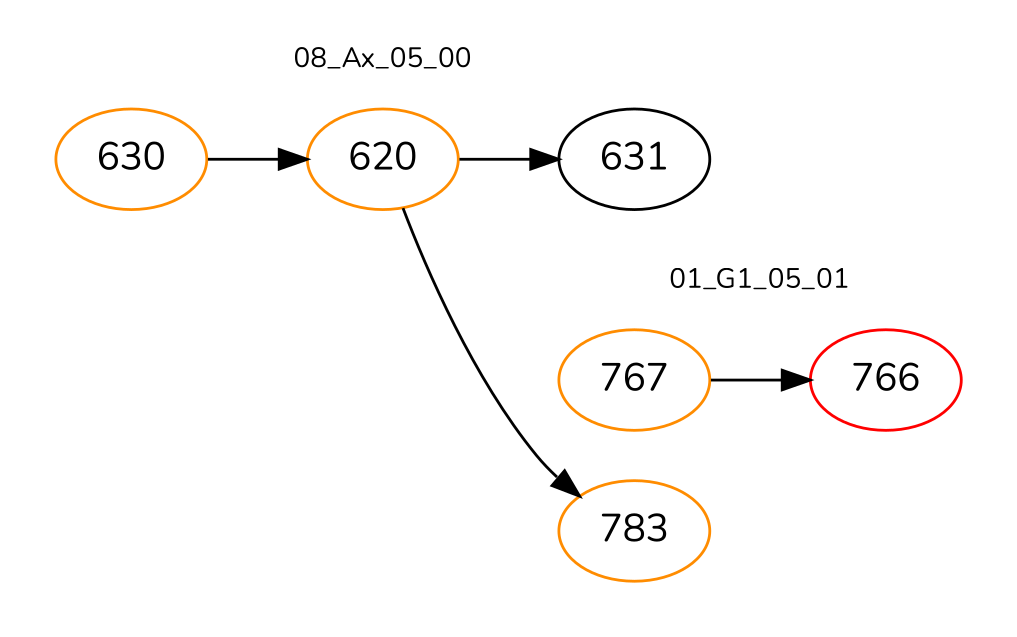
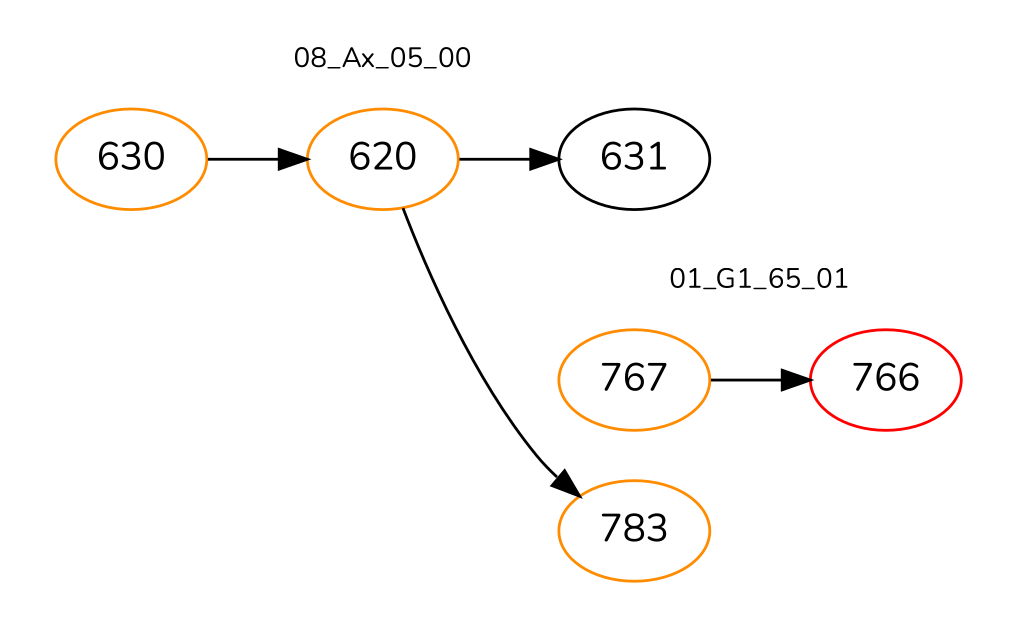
cluster "01_G1_05_01": label "01_G1_05_01" -> "01_G1_65_01"
